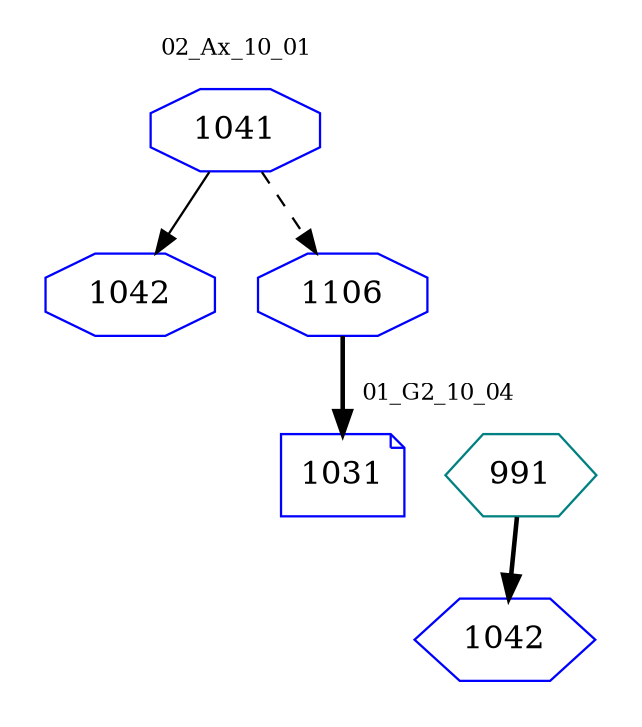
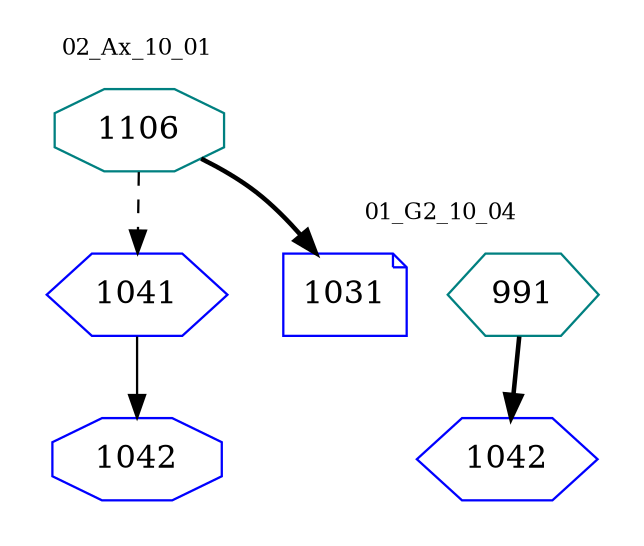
node "1041": shape octagon -> hexagon
edge "1041" -> "1106": reversed
node "1106": color blue -> teal
